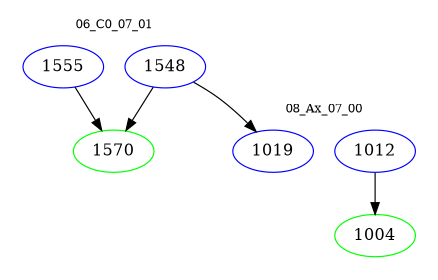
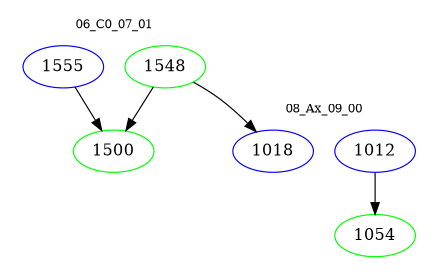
node "1548": color blue -> green
cluster "08_Ax_07_00": label "08_Ax_07_00" -> "08_Ax_09_00"
node "1570": label "1570" -> "1500"
node "1019": label "1019" -> "1018"
node "1004": label "1004" -> "1054"
